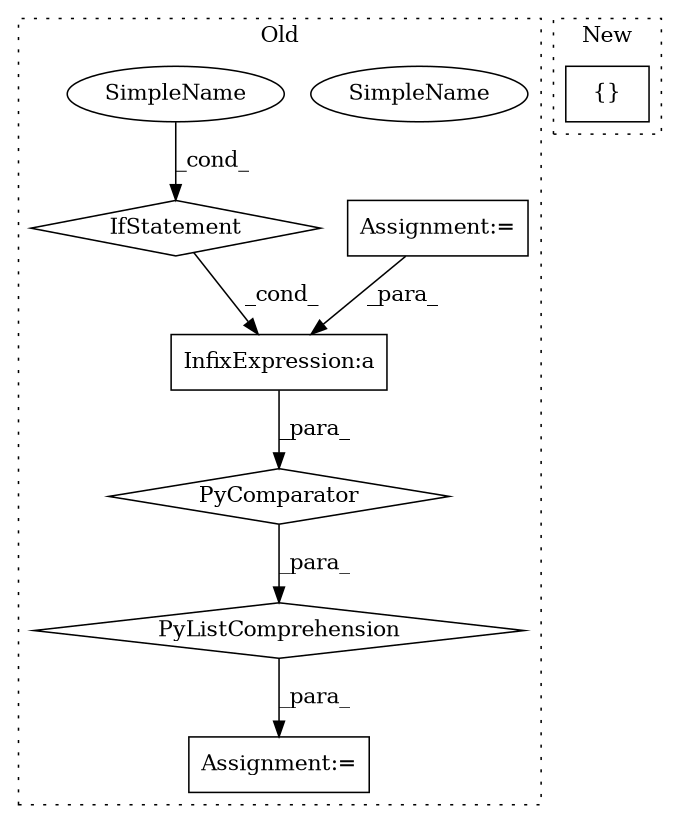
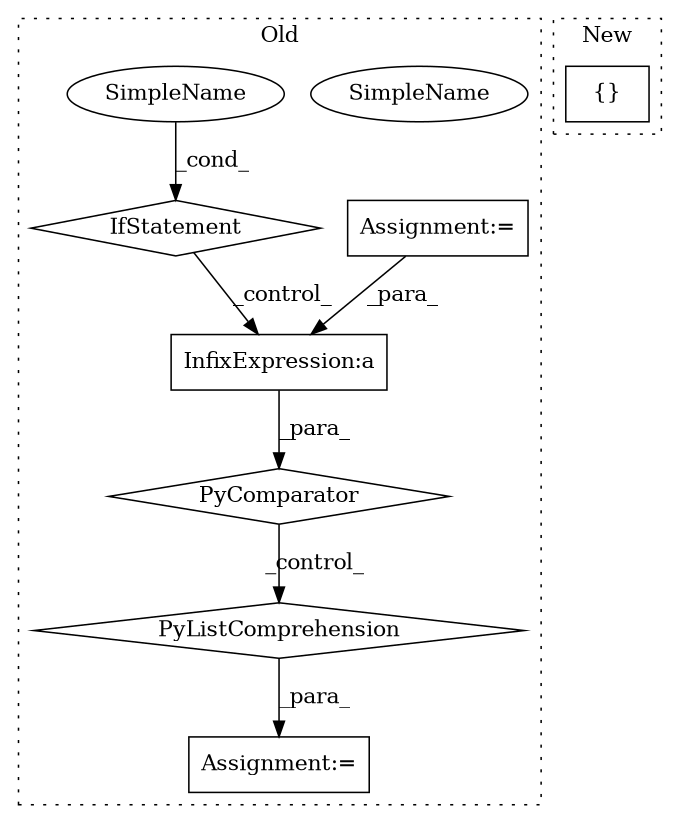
edge "IfStatement" -> "InfixExpression:a": label "_cond_" -> "_control_"
edge "PyComparator" -> "PyListComprehension": label "_para_" -> "_control_"
